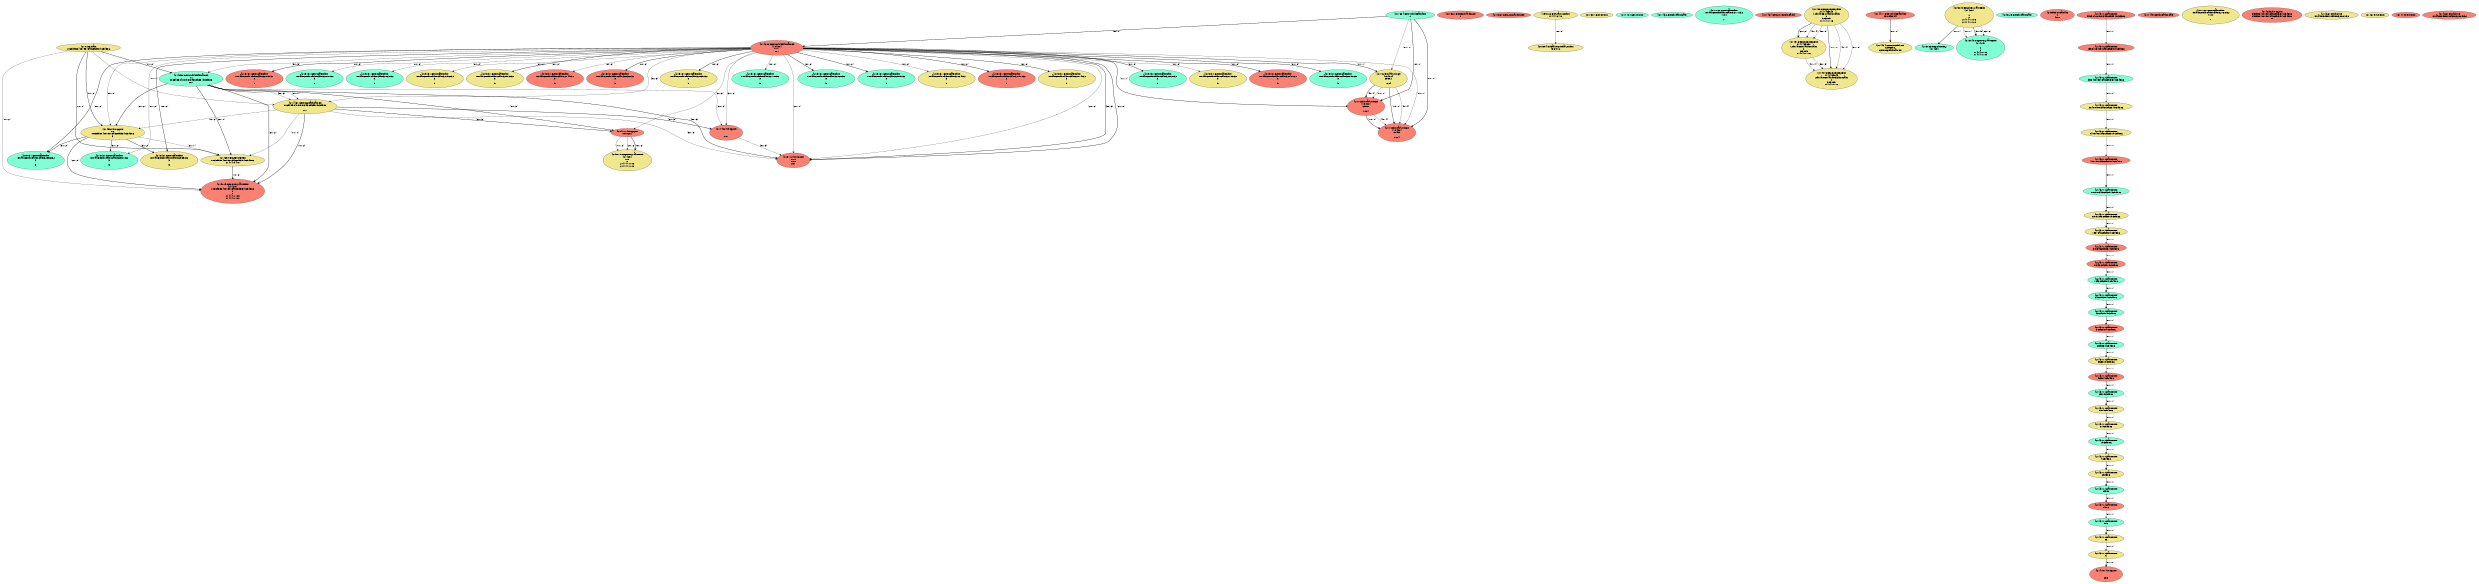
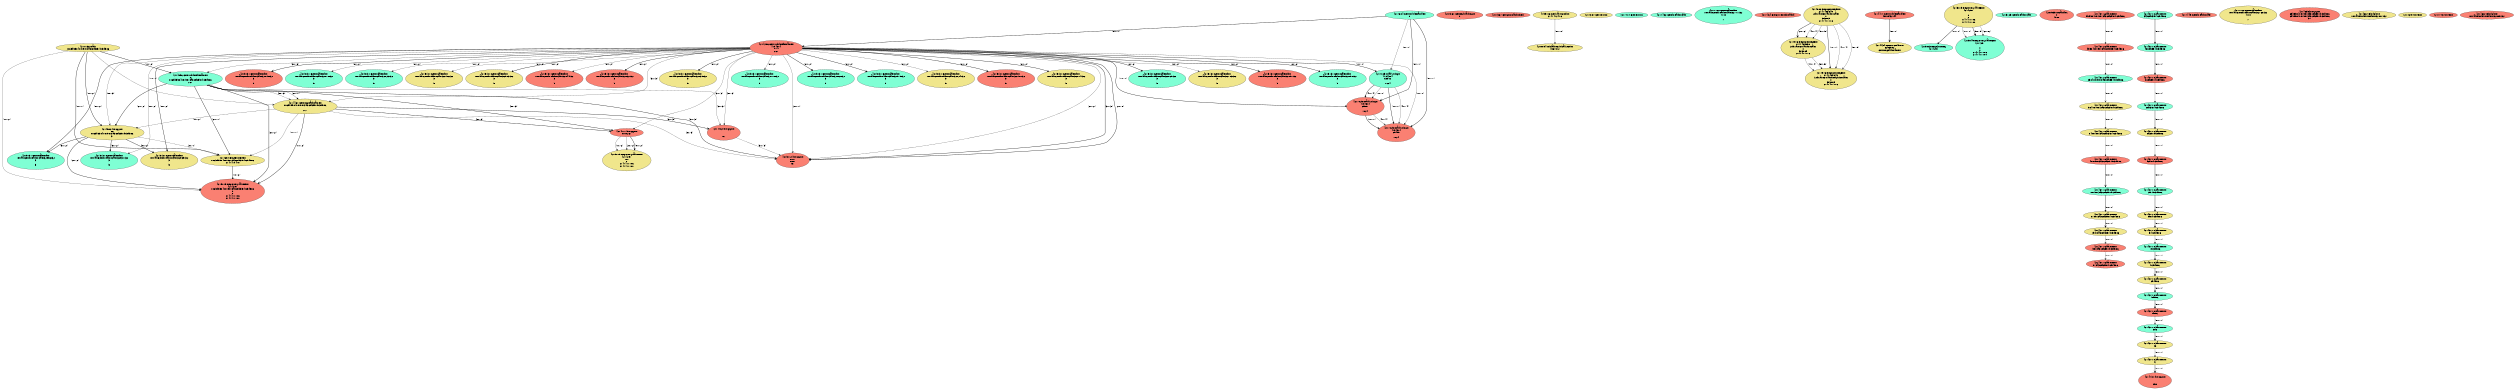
node "4217025.LoadStringA 4194304 65502 1024": fillcolor khaki -> aquamarine
node "4214371.CharNextA 13a3cefc551bc5d586": removed
